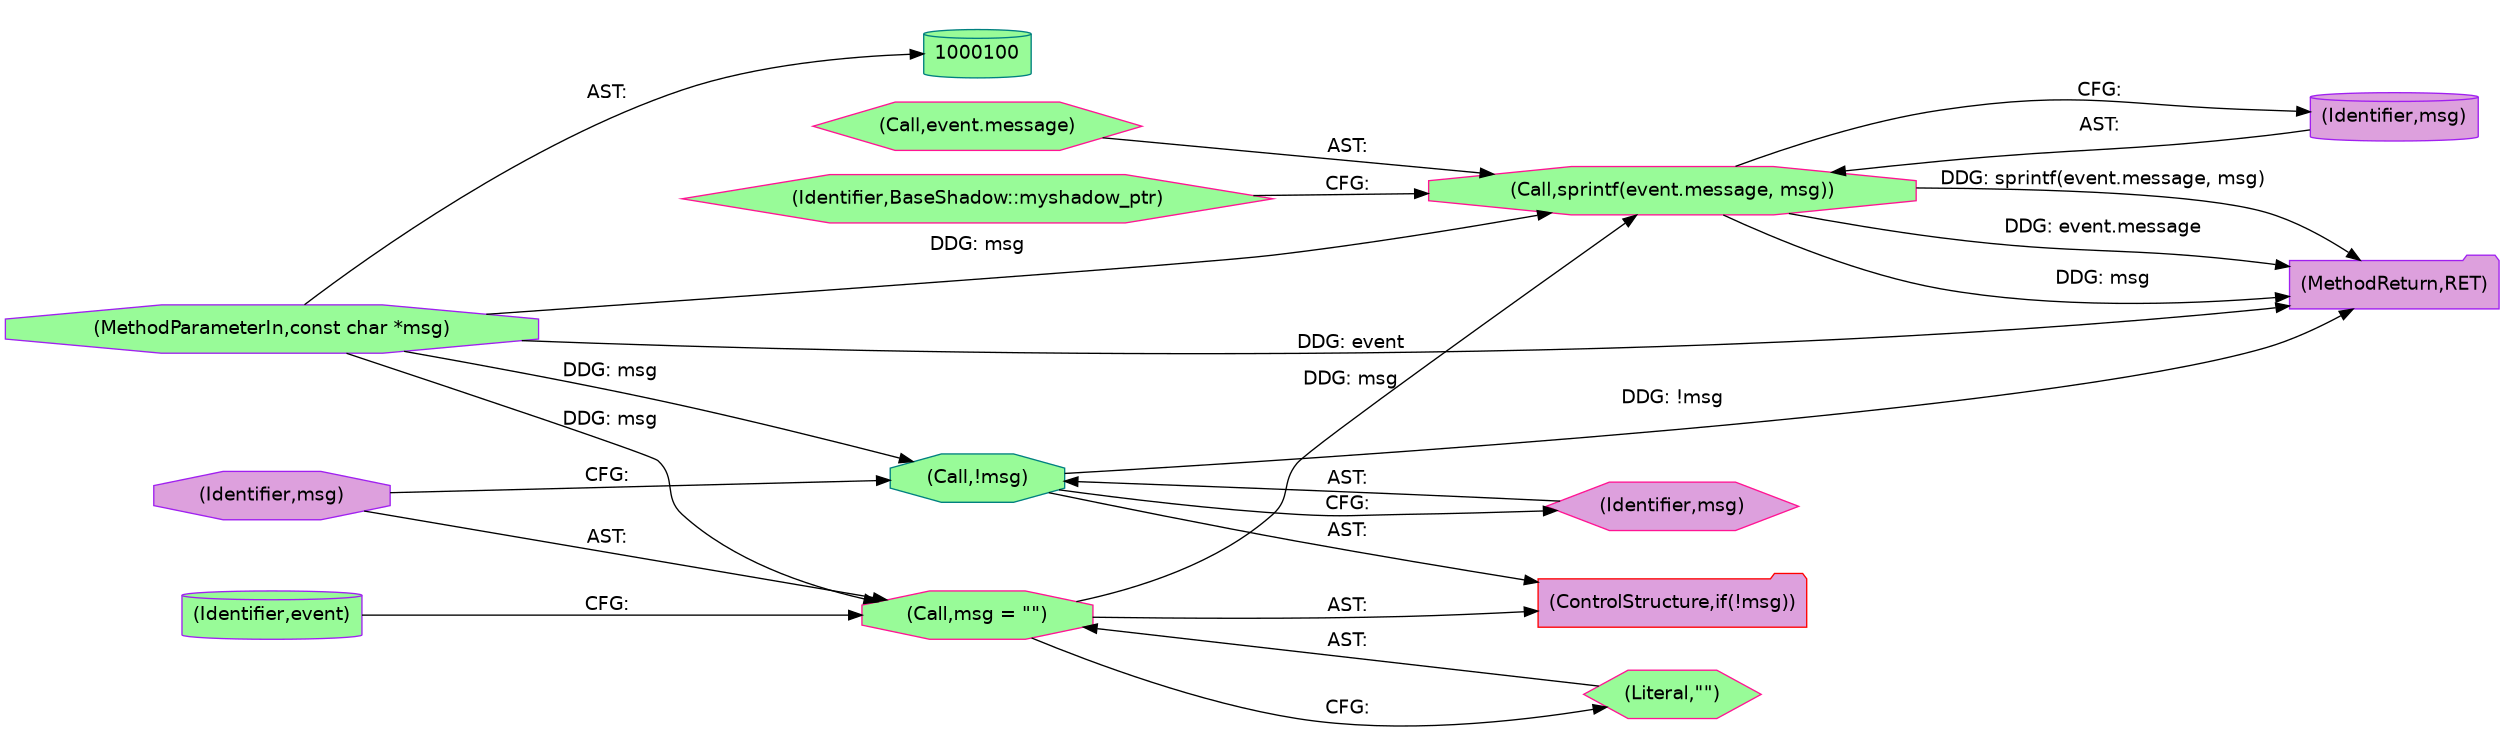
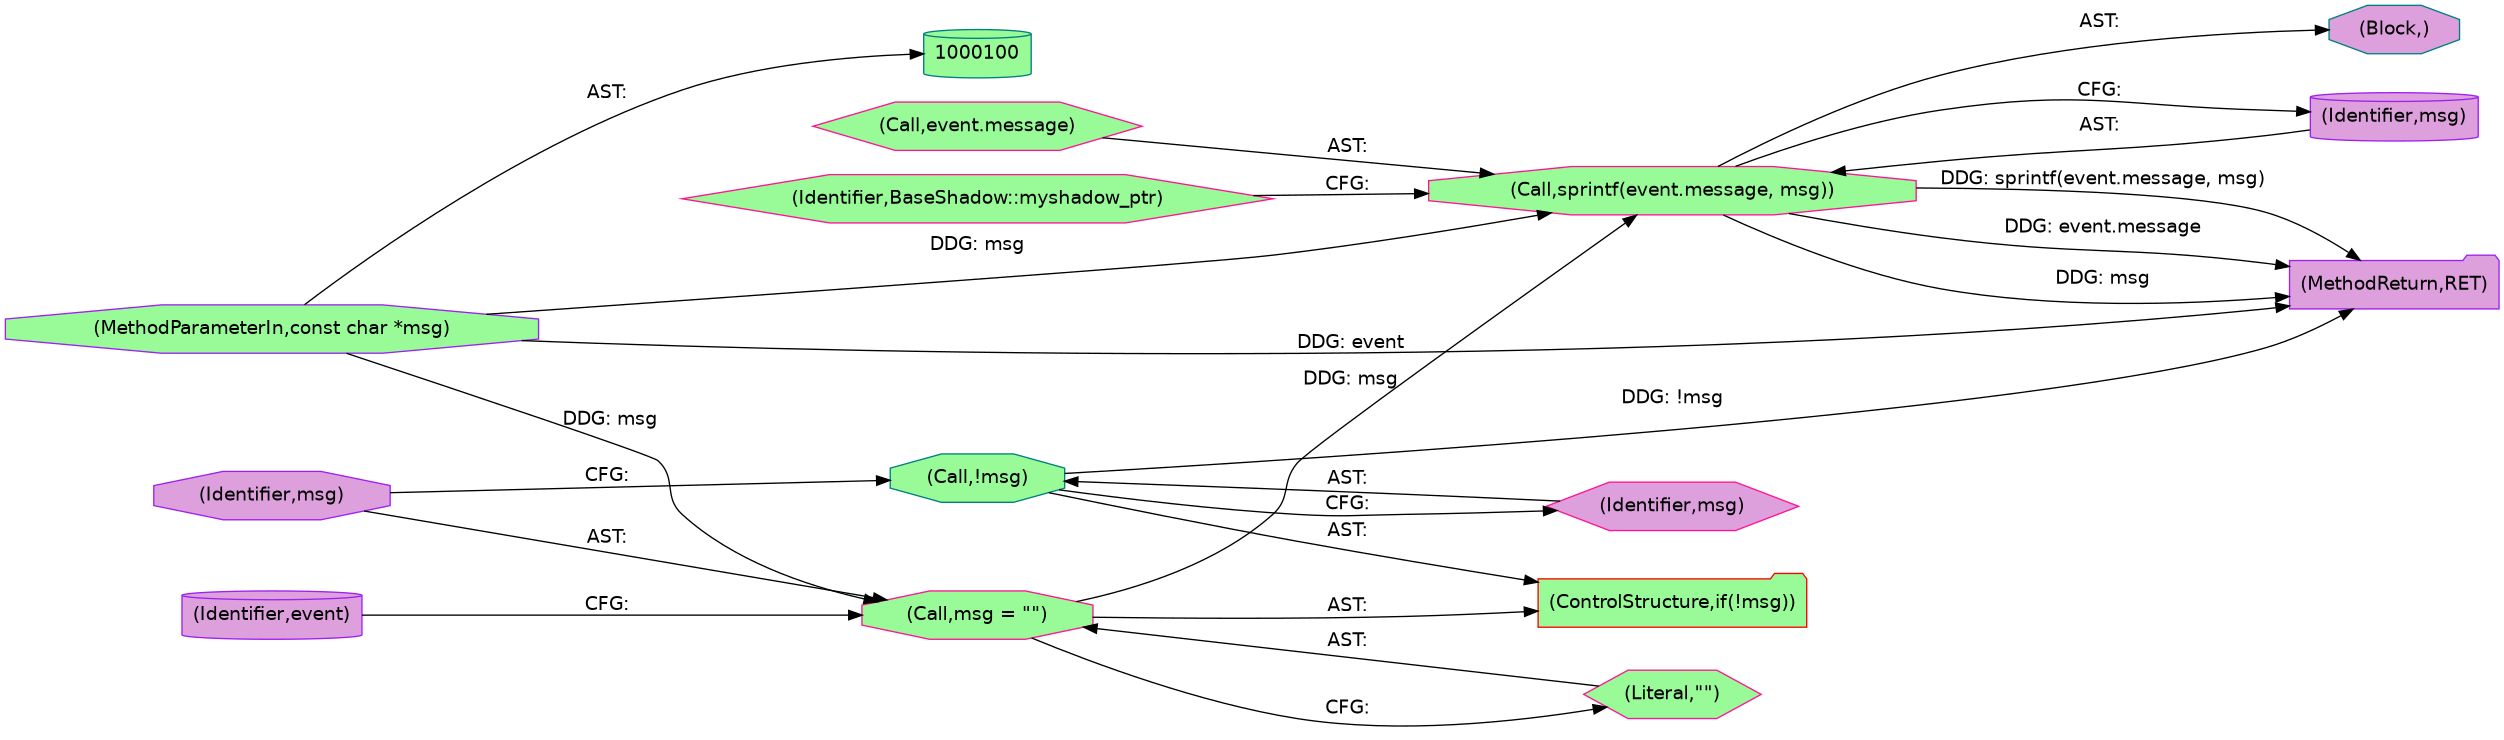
node "(Block,)": added
edge "(MethodParameterIn,const char *msg)" -> "(Call,!msg)": removed, label "DDG: msg"
node "(ControlStructure,if(!msg))": fillcolor plum -> palegreen
node "(Identifier,event)": fillcolor palegreen -> plum
